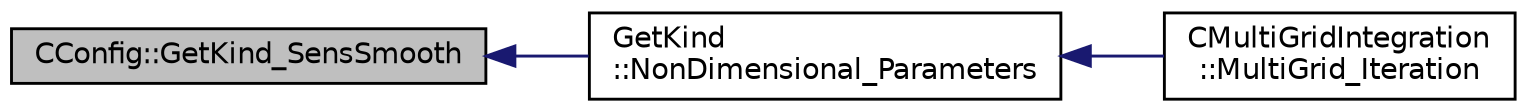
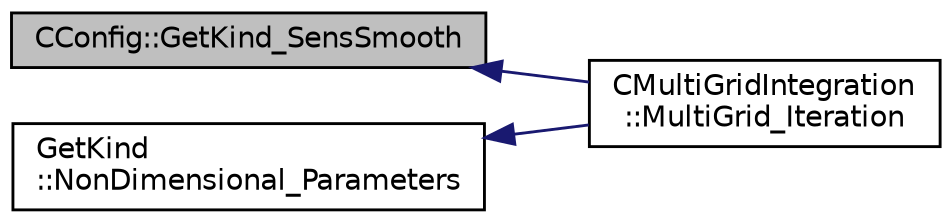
edge "GetKind ::NonDimensional_Parameters" -> "CConfig::GetKind_SensSmooth": now "CMultiGridIntegration ::MultiGrid_Iteration" -> "CConfig::GetKind_SensSmooth"
